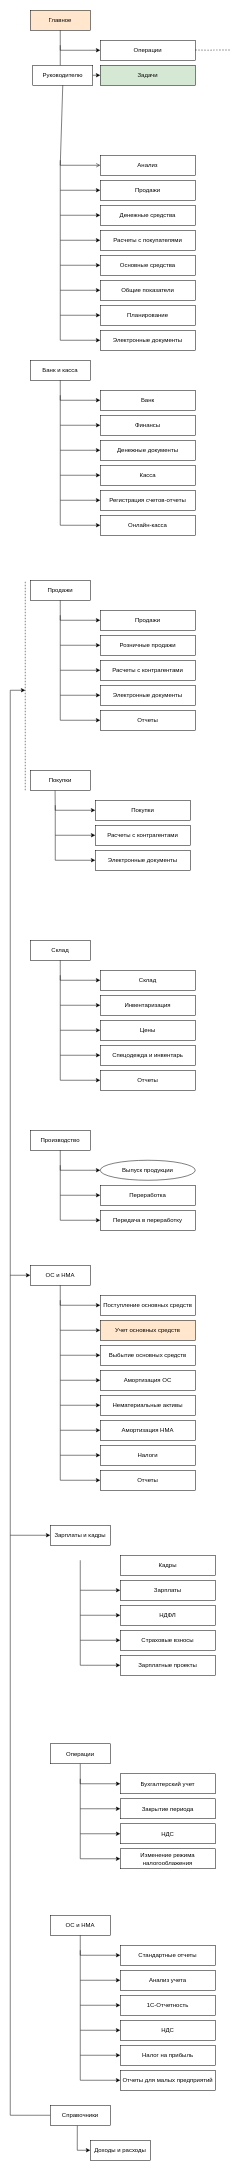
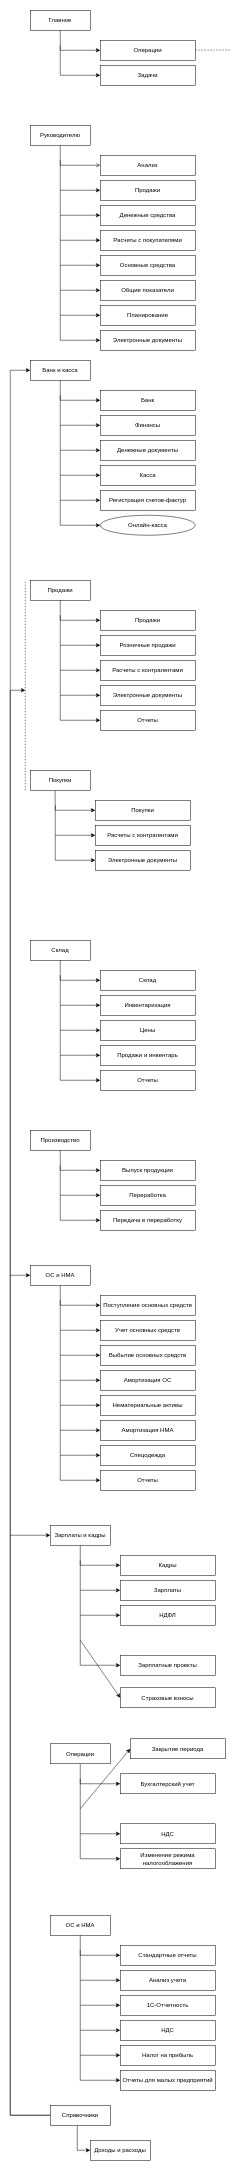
node "Главное": fillcolor #ffe6cc -> #ffffff
node "Руководителю": moved (63, 75) -> (60, 135)
node "Задачи": fillcolor #d5e8d4 -> #ffffff
edge "Справочники" -> "Банк и касса": added
node "Регистрация счетов-отчеты": label "Регистрация счетов-отчеты" -> "Регистрация счетов-фактур"
node "Онлайн-касса": shape rectangle -> ellipse
node "Спецодежда и инвентарь": label "Спецодежда и инвентарь" -> "Продажи и инвентарь"
node "Выпуск продукции": shape ellipse -> rectangle
node "Учет основных средств": fillcolor #ffe6cc -> #ffffff
node "Налоги": label "Налоги" -> "Спецодежда"
edge "Зарплаты и кадры" -> "Кадры": added
node "Страховые взносы": moved (168, 1640) -> (168, 1698)
node "Закрытие периода": moved (168, 1809) -> (178, 1749)
